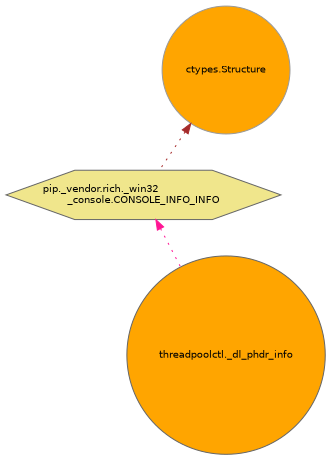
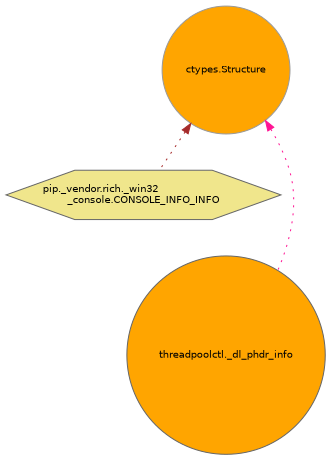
edge "threadpoolctl._dl_phdr_info" -> "pip._vendor.rich._win32 _console.CONSOLE_INFO_INFO": now "threadpoolctl._dl_phdr_info" -> "ctypes.Structure"
